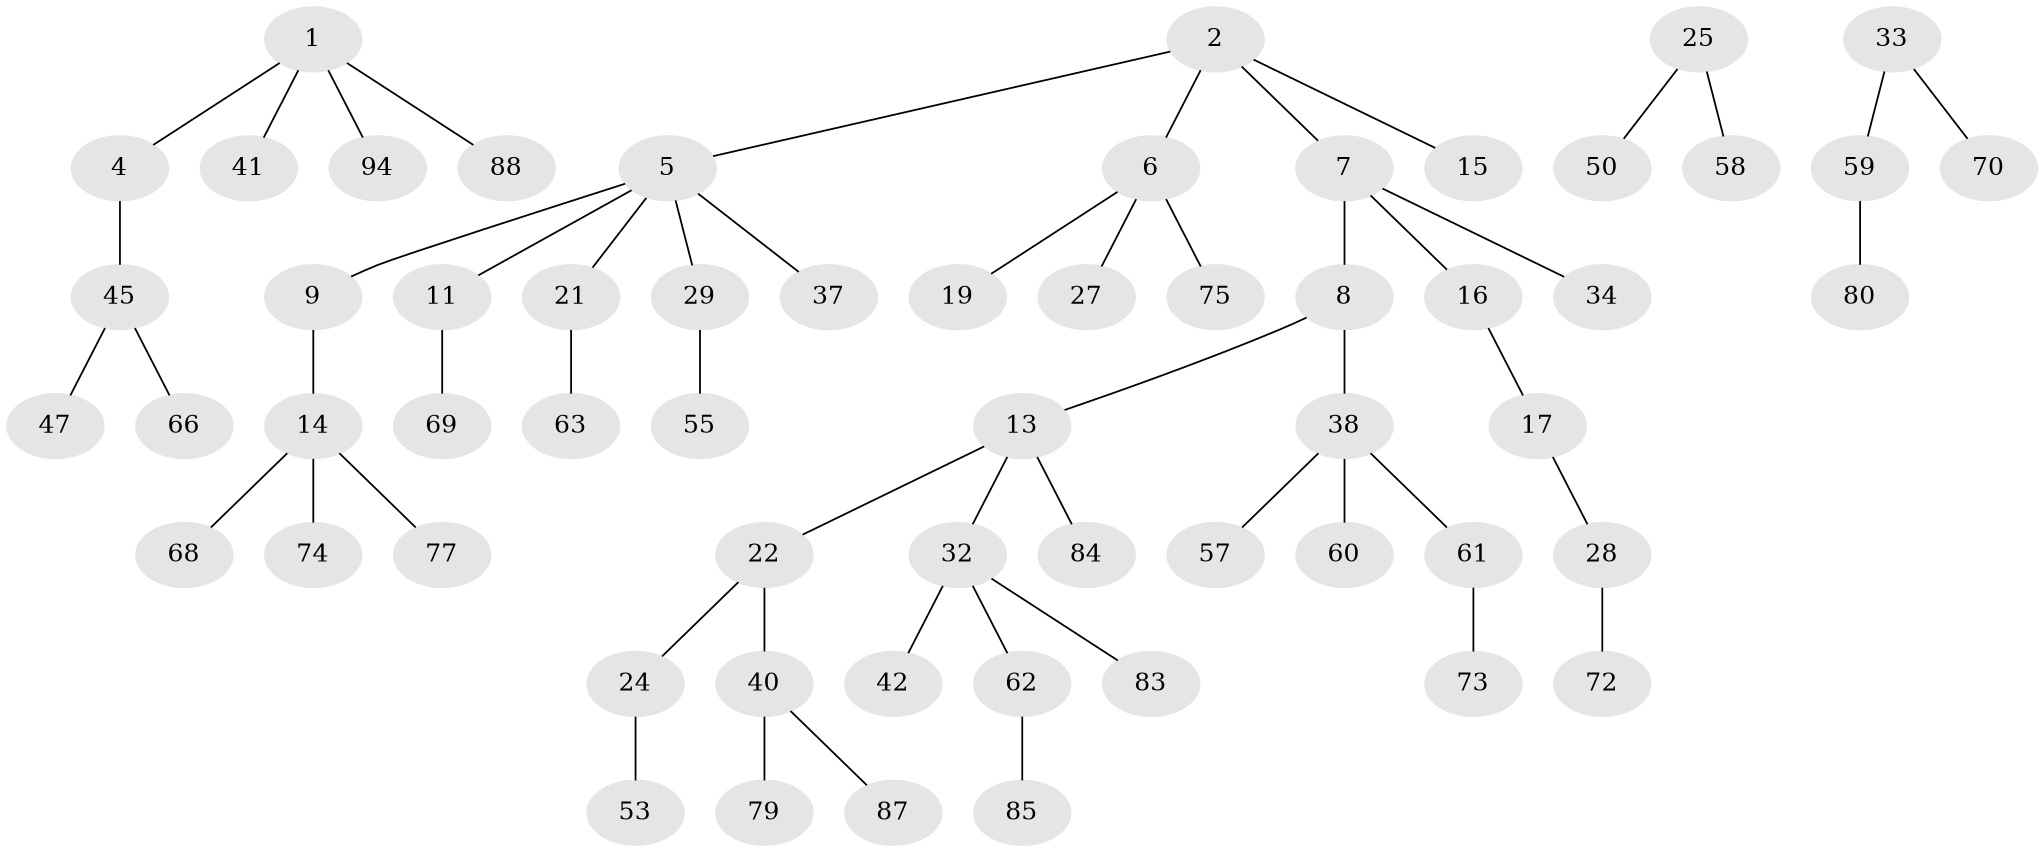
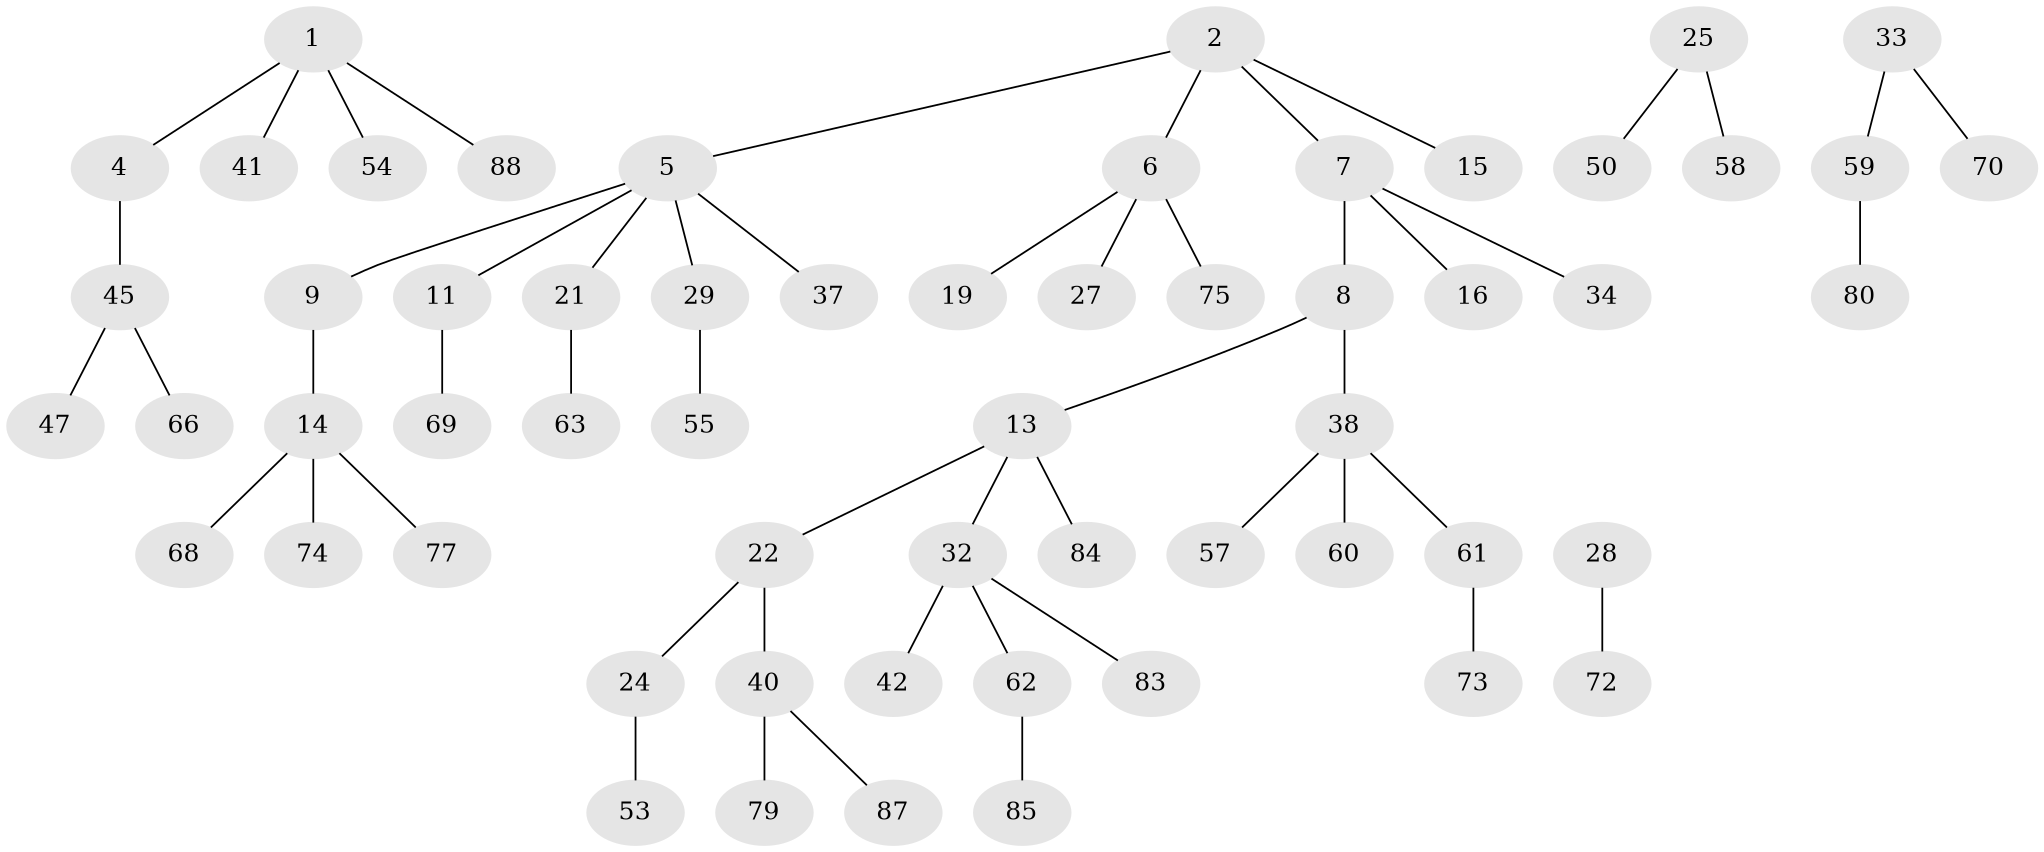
node "94": label "94" -> "54"
node "17": removed
